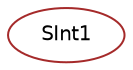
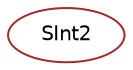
node "SInt1": label "SInt1" -> "SInt2"
